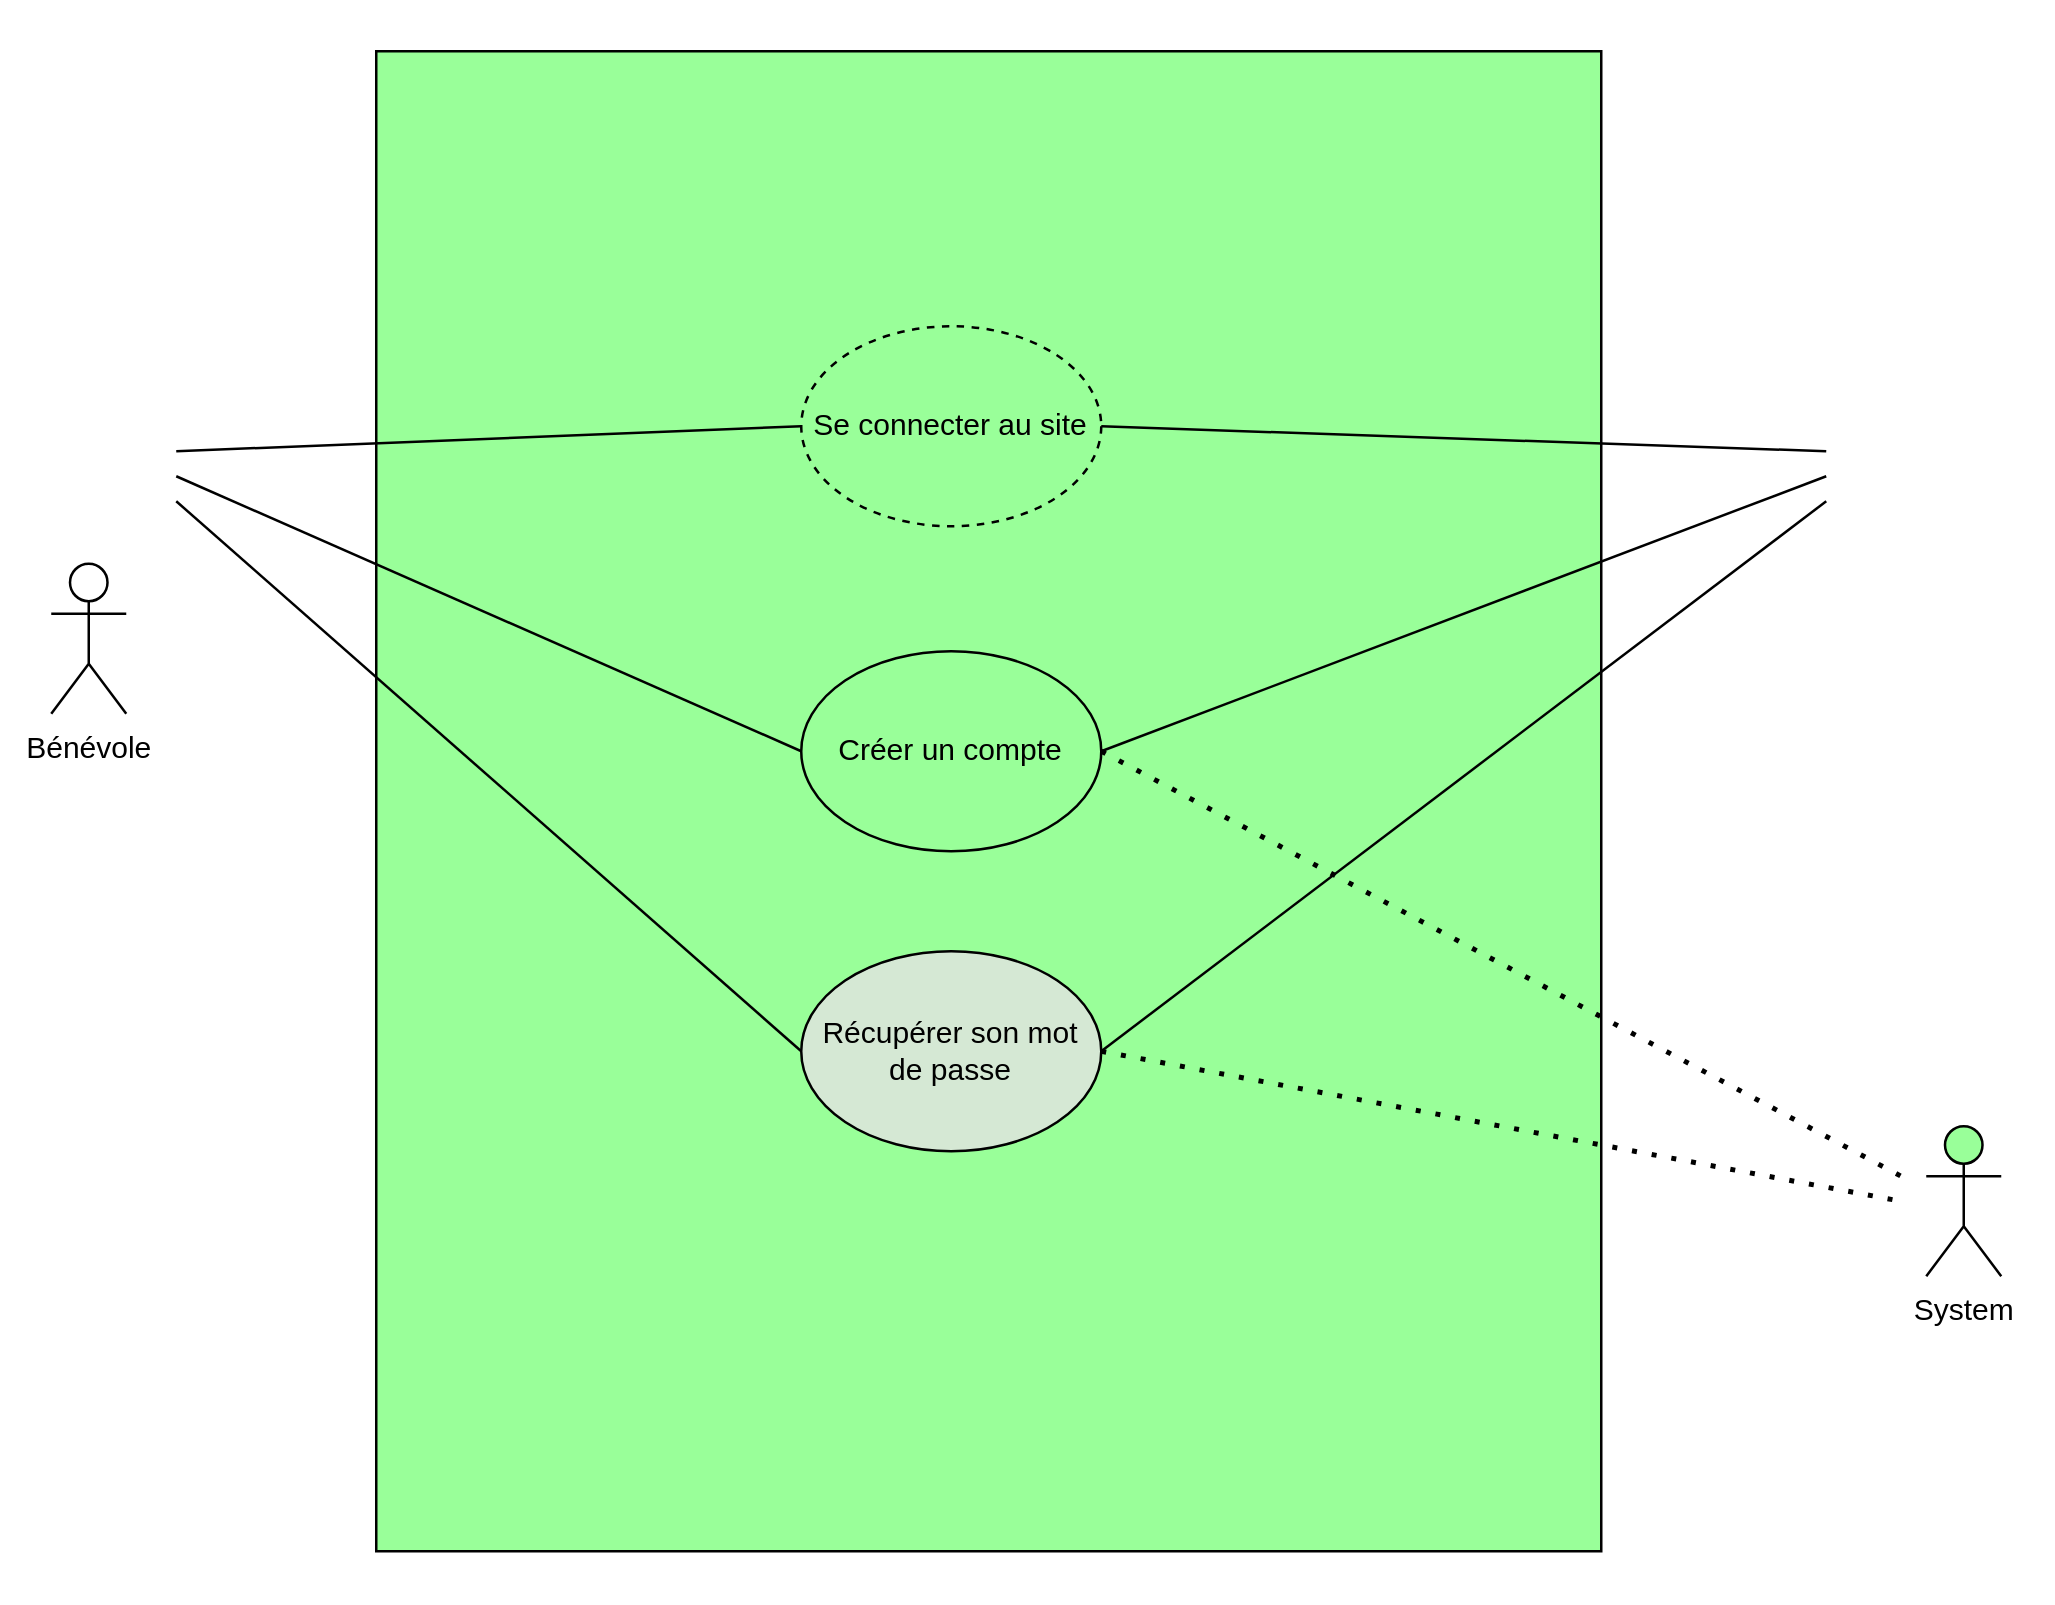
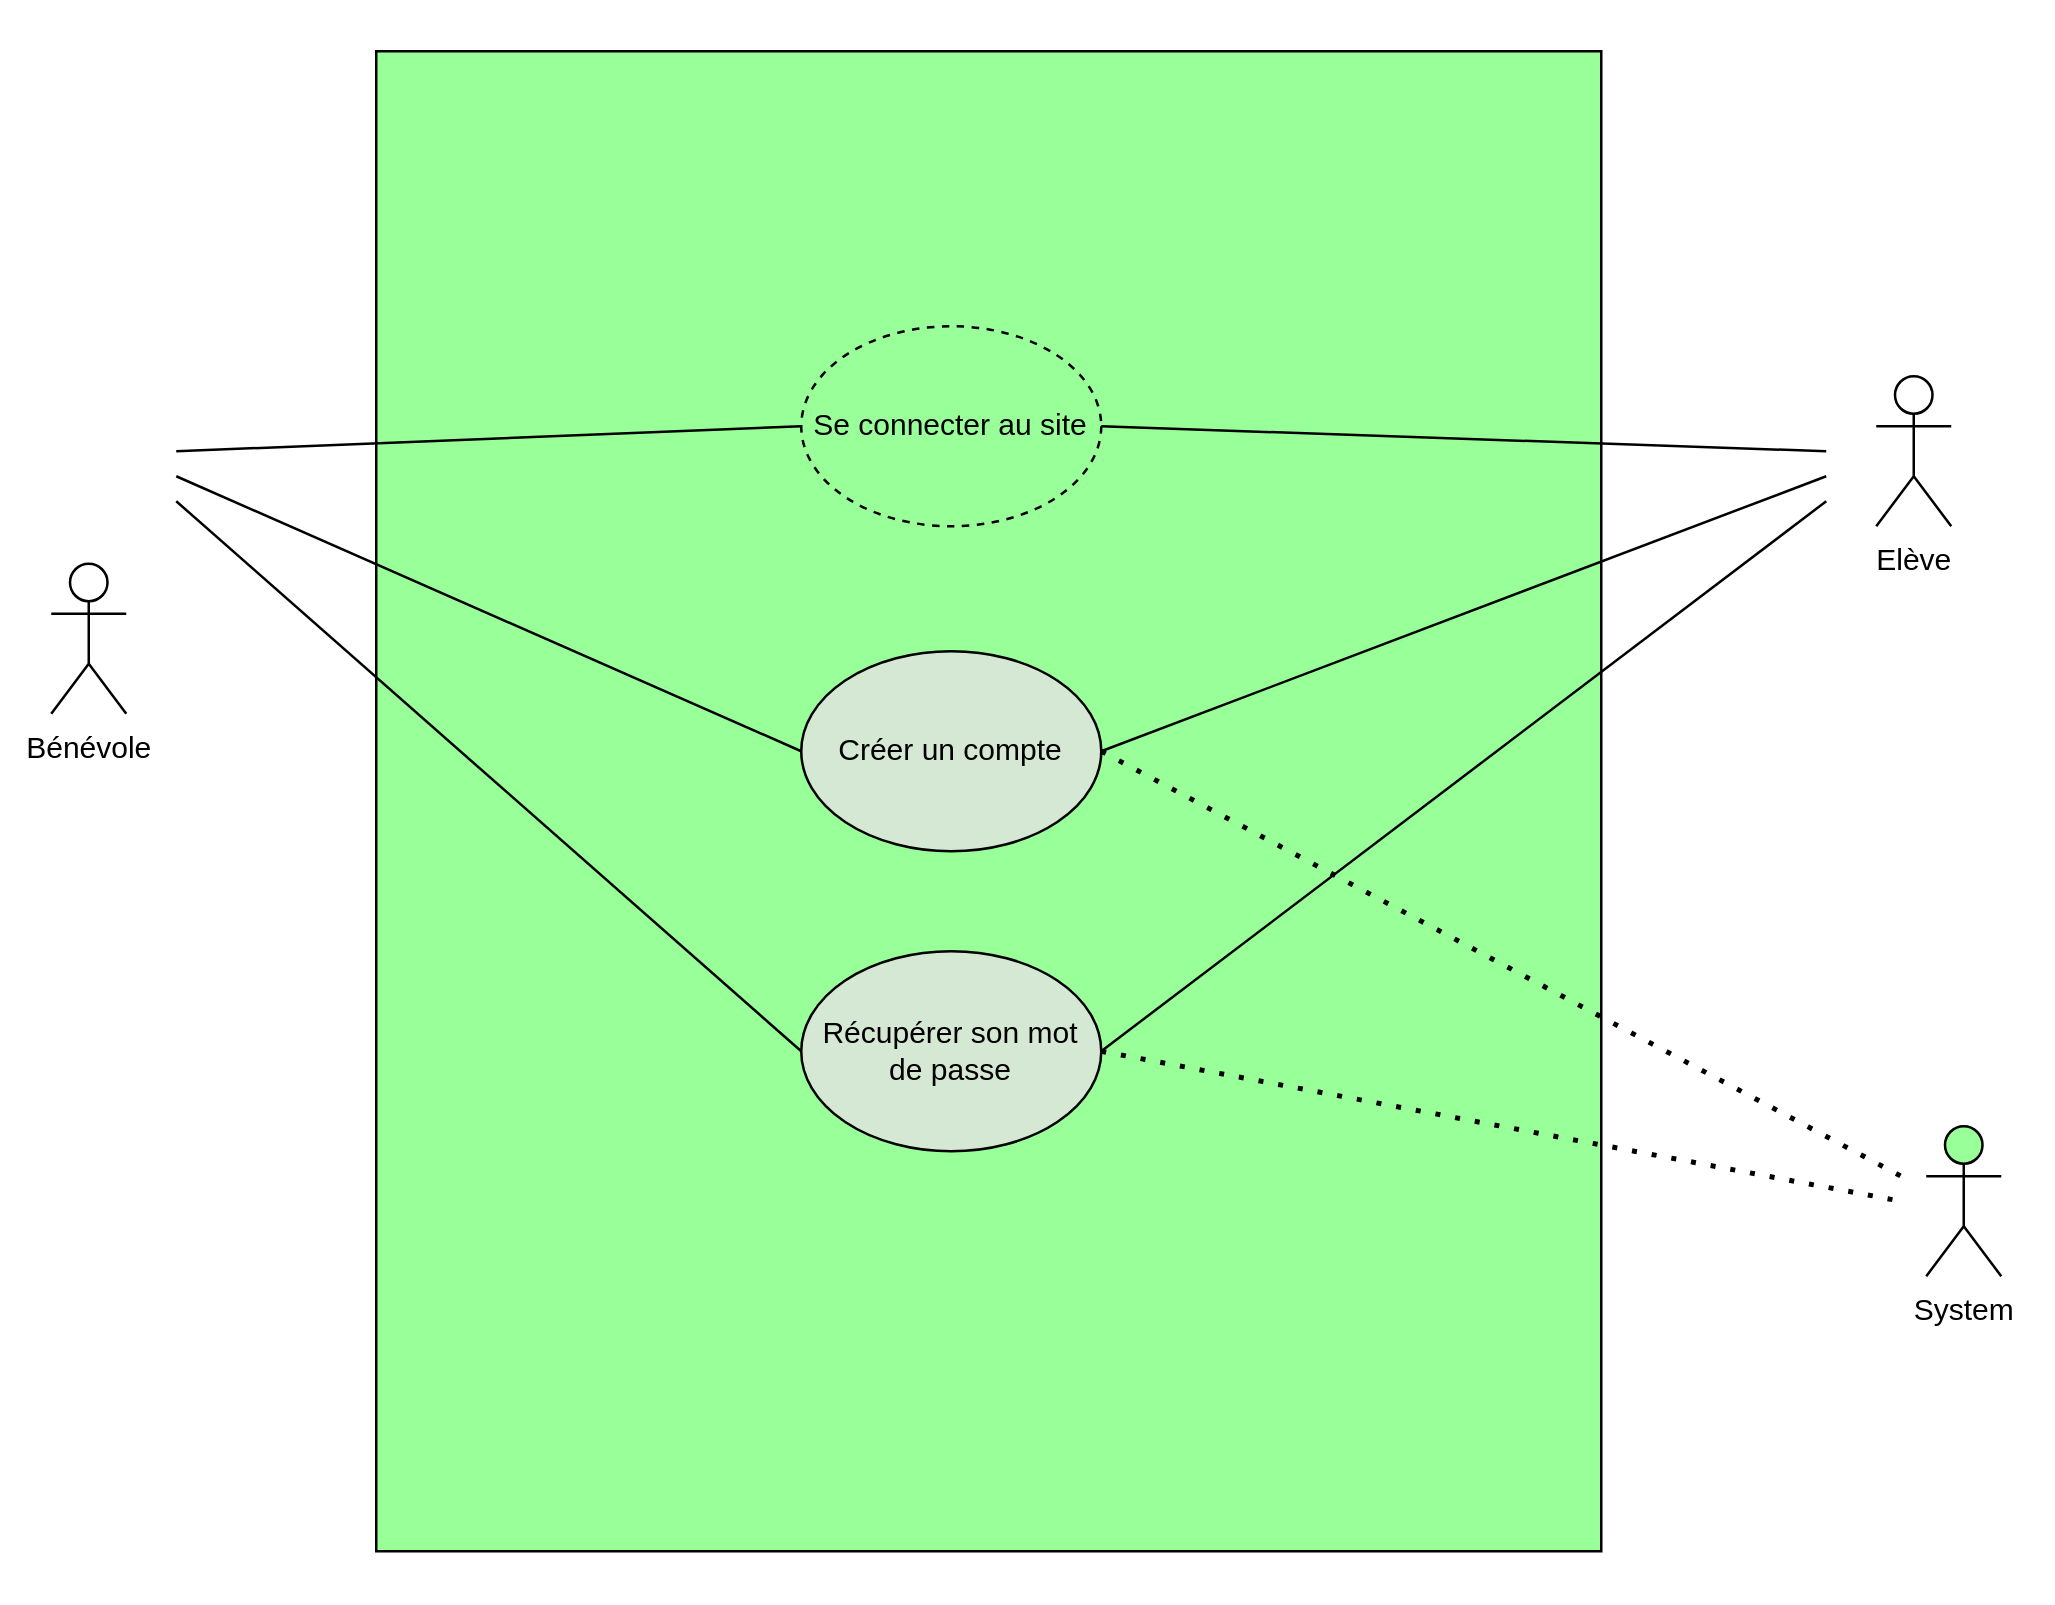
node "Elève": added
node "Créer un compte": fillcolor #99ff99 -> #d5e8d4
